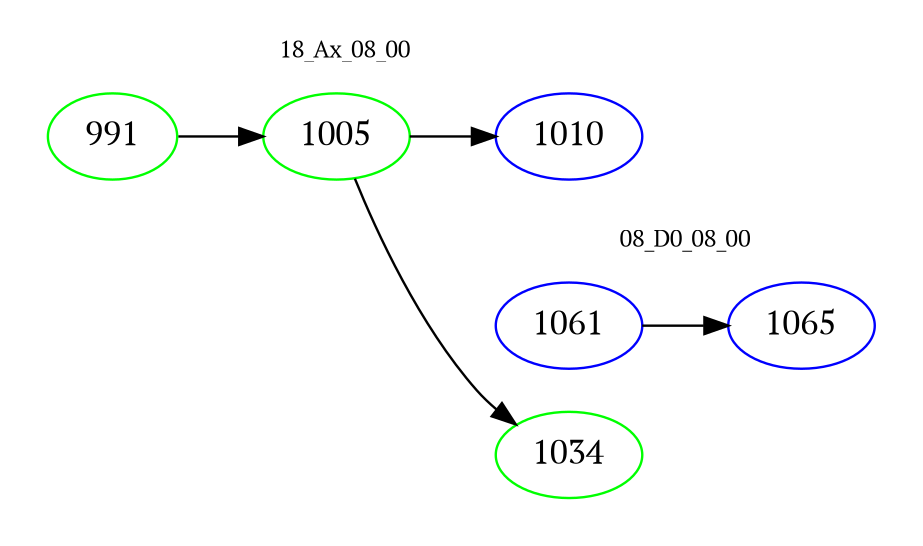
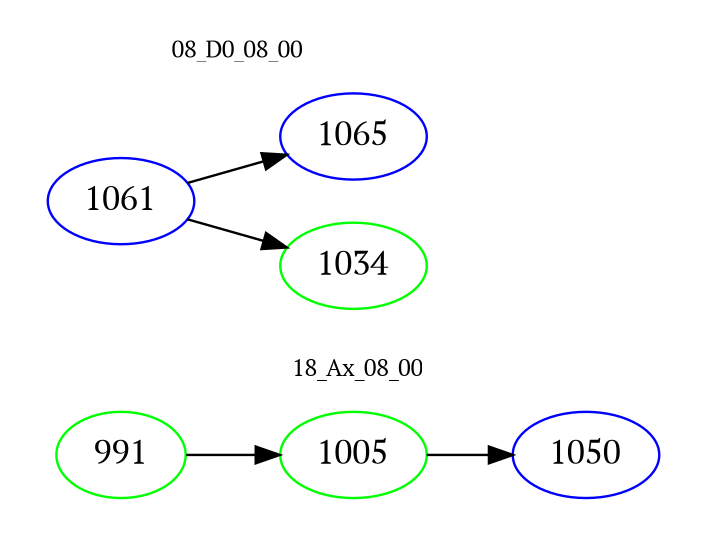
node "1010": label "1010" -> "1050"
edge "1005" -> "1034": now "1061" -> "1034"
